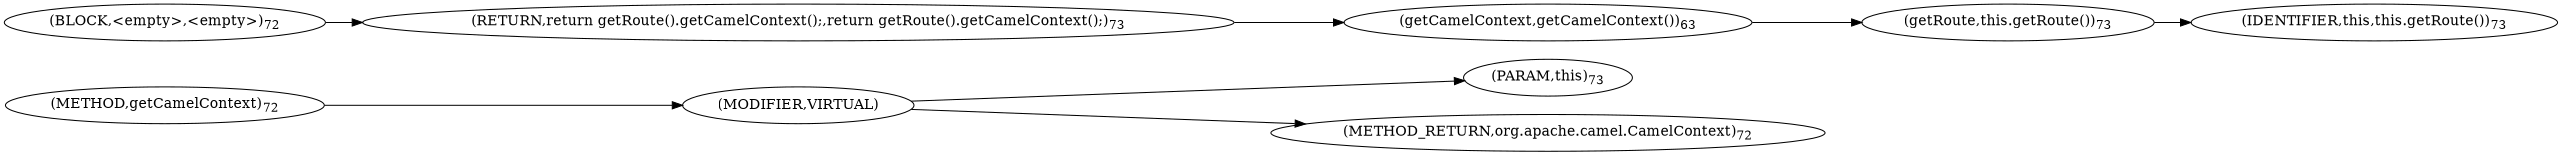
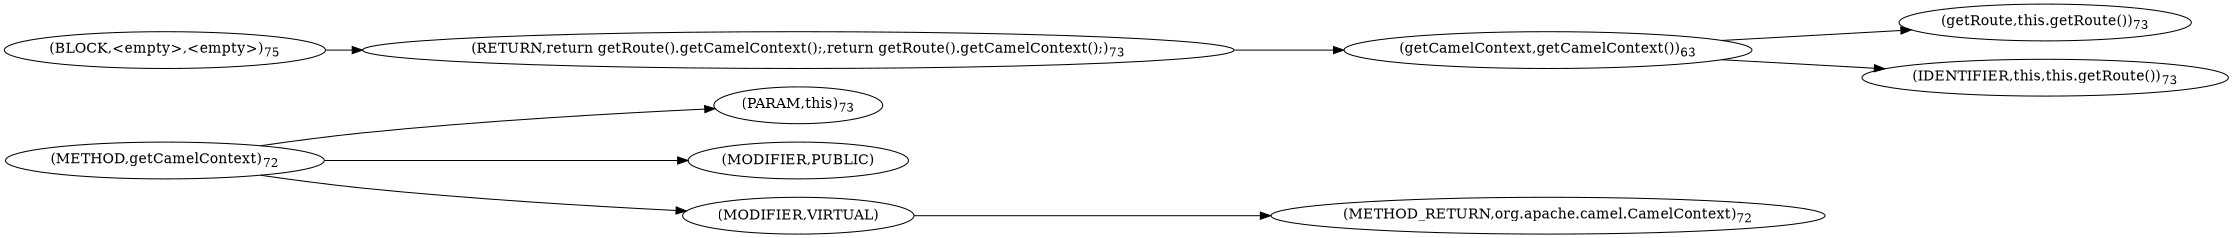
node "(BLOCK,<empty>,<empty>)": text "72" -> "75"
edge "(getRoute,this.getRoute())" -> "(IDENTIFIER,this,this.getRoute())": now "(getCamelContext,getCamelContext())" -> "(IDENTIFIER,this,this.getRoute())"
edge "(MODIFIER,VIRTUAL)" -> "(PARAM,this)": now "(METHOD,getCamelContext)" -> "(PARAM,this)"
node "(MODIFIER,PUBLIC)": added
